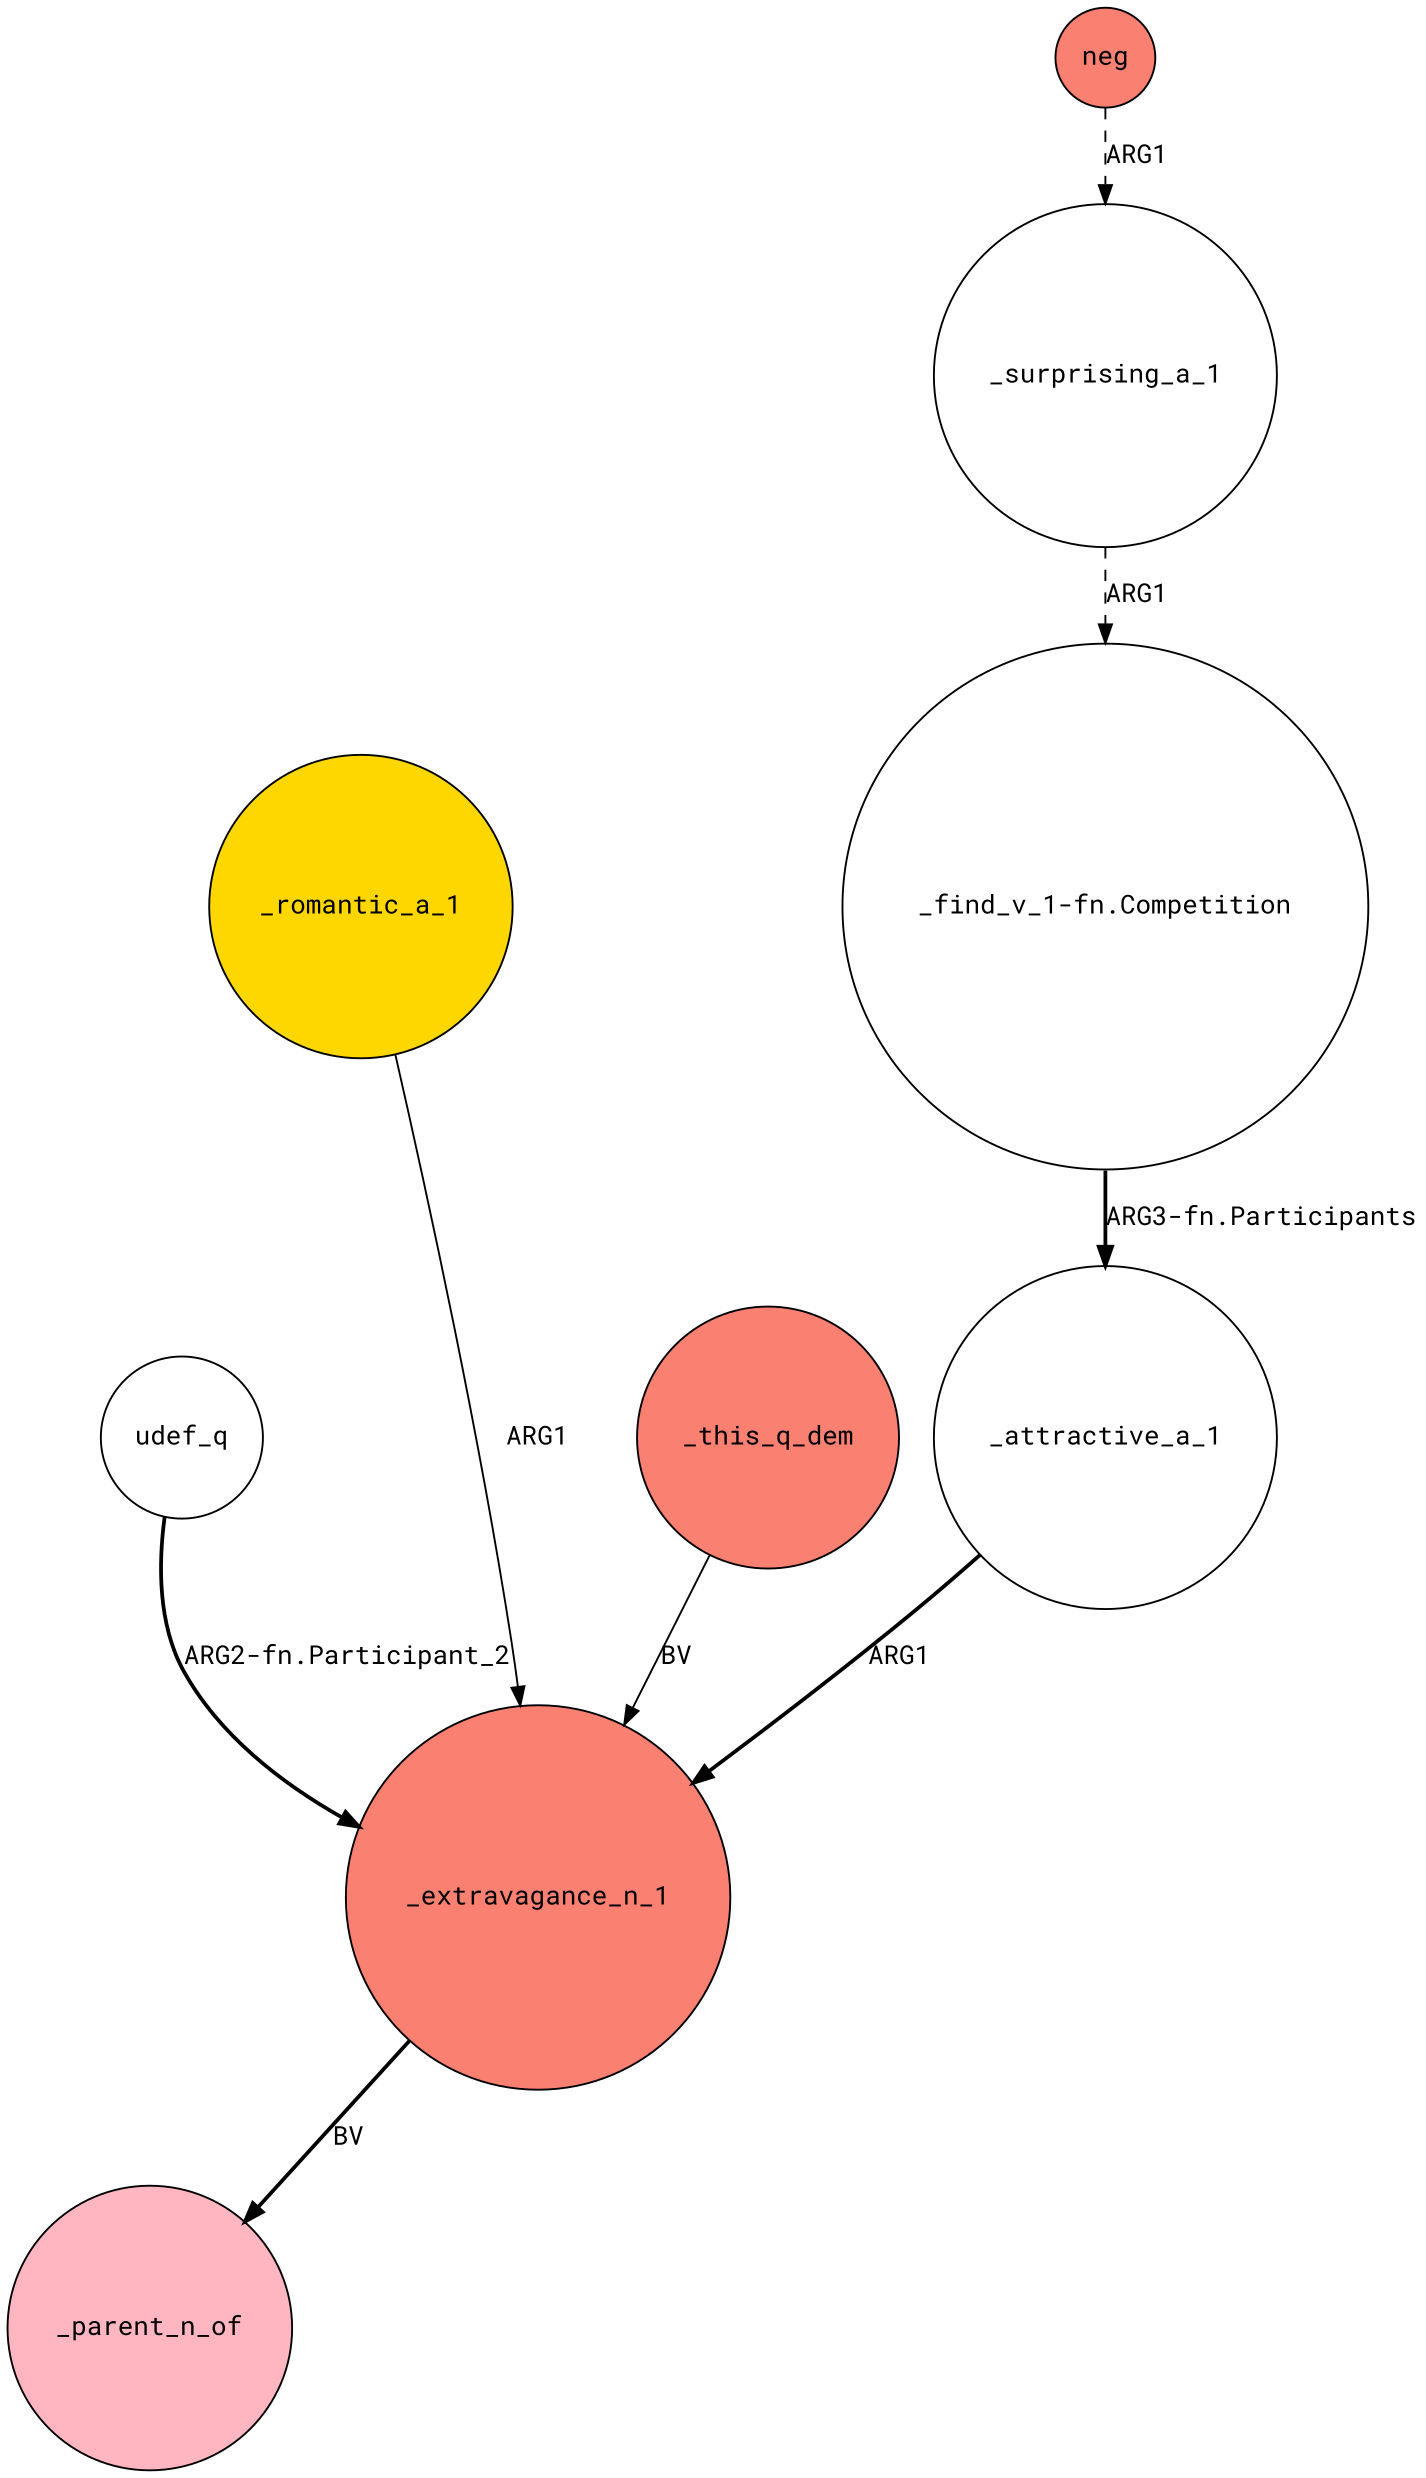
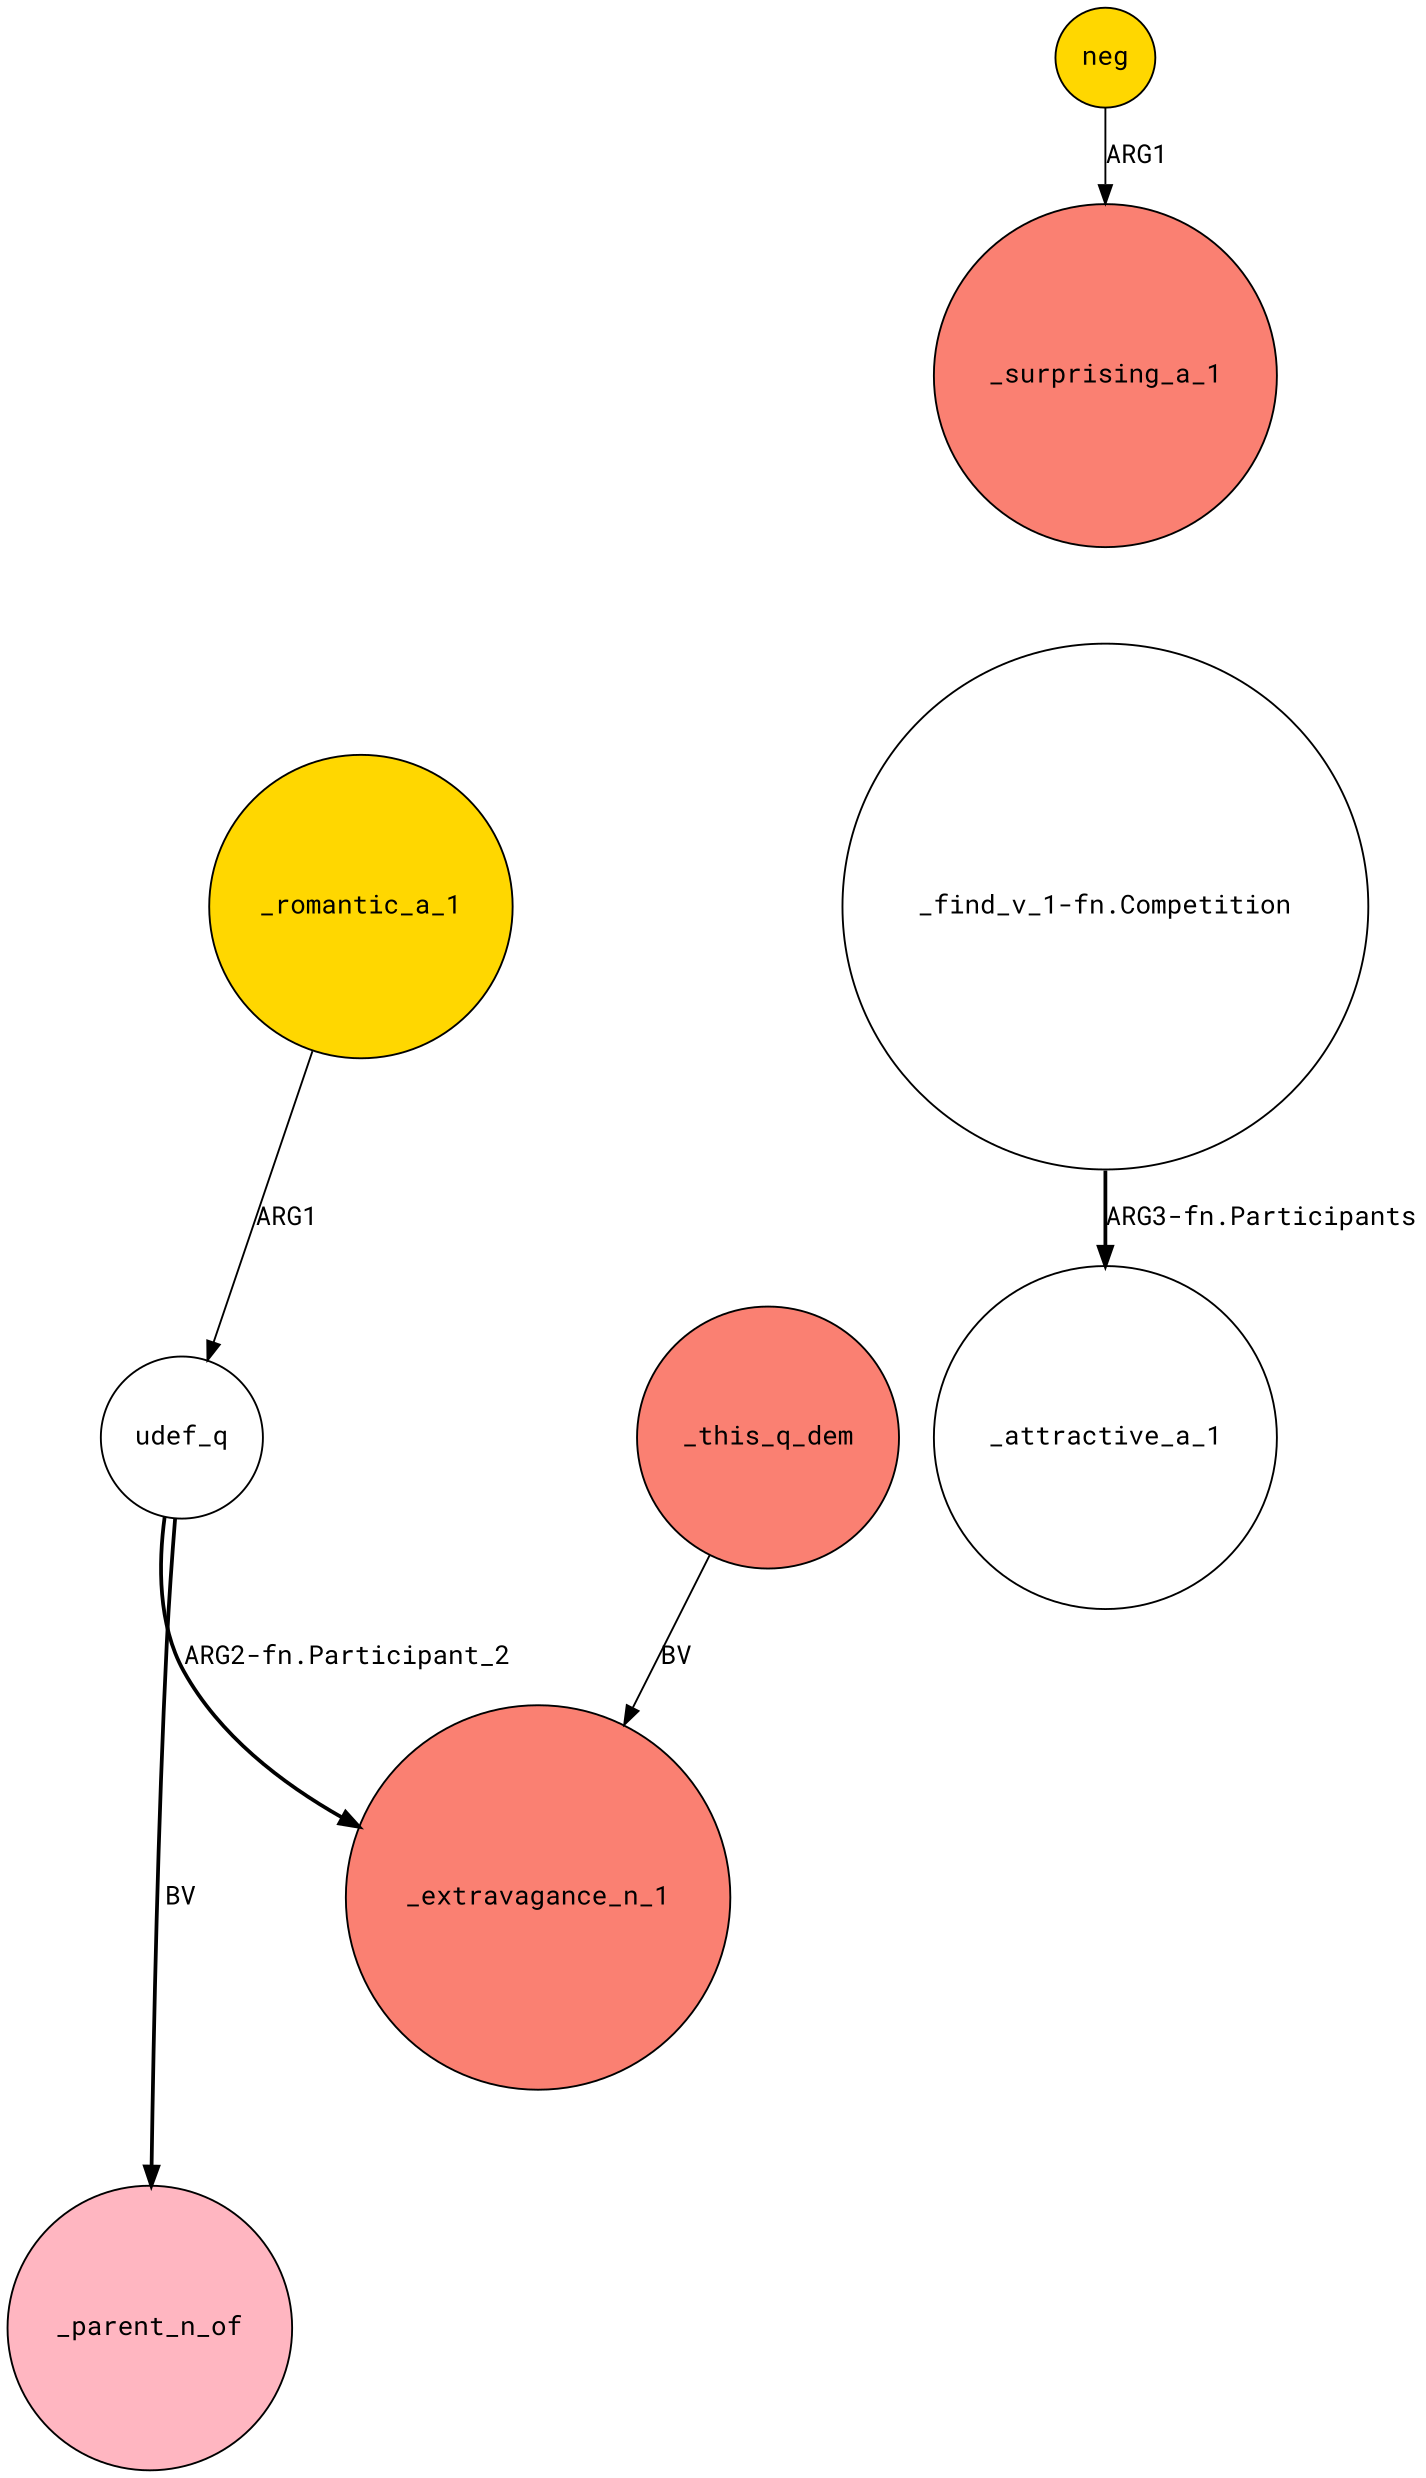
node "neg": fillcolor salmon -> gold
edge "neg" -> "_surprising_a_1": style dashed -> solid
node "_surprising_a_1": fillcolor white -> salmon
edge "_surprising_a_1" -> "_find_v_1-fn.Competition": removed, label "ARG1"
edge "_romantic_a_1" -> "_extravagance_n_1": now "_romantic_a_1" -> "udef_q"
edge "_attractive_a_1" -> "_extravagance_n_1": removed, label "ARG1"
edge "_extravagance_n_1" -> "_parent_n_of": now "udef_q" -> "_parent_n_of"
